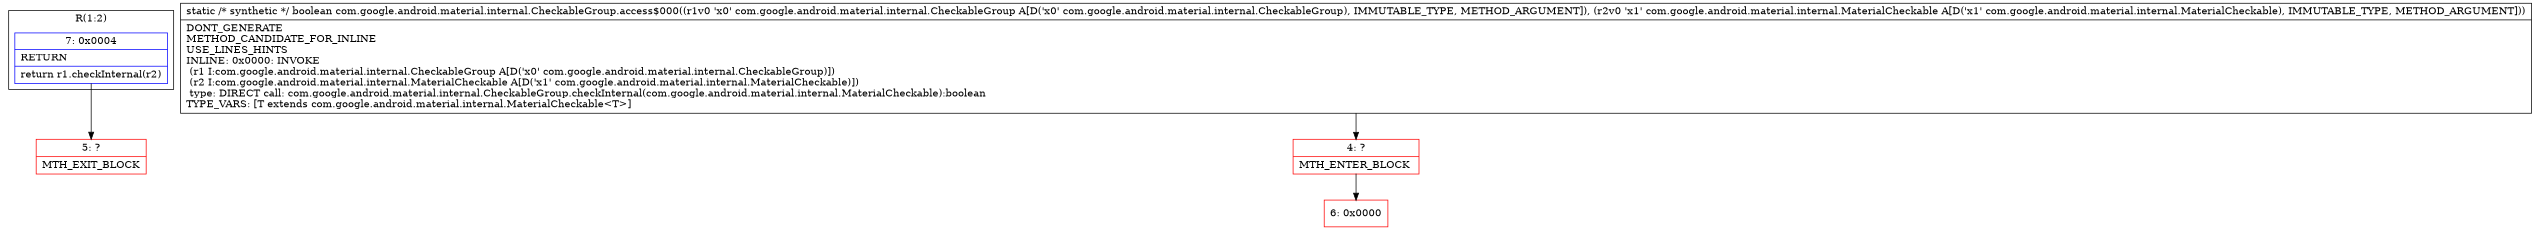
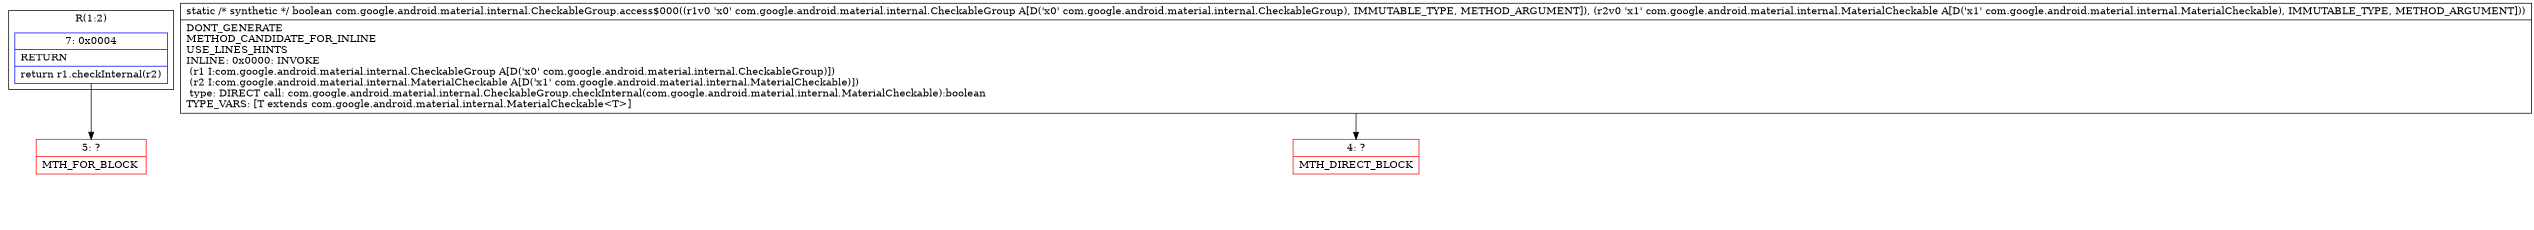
node "5: ?": text "MTH_EXIT_BLOCK" -> "MTH_FOR_BLOCK"
node "4: ?": text "MTH_ENTER_BLOCK" -> "MTH_DIRECT_BLOCK"
node "6: 0x0000": removed
